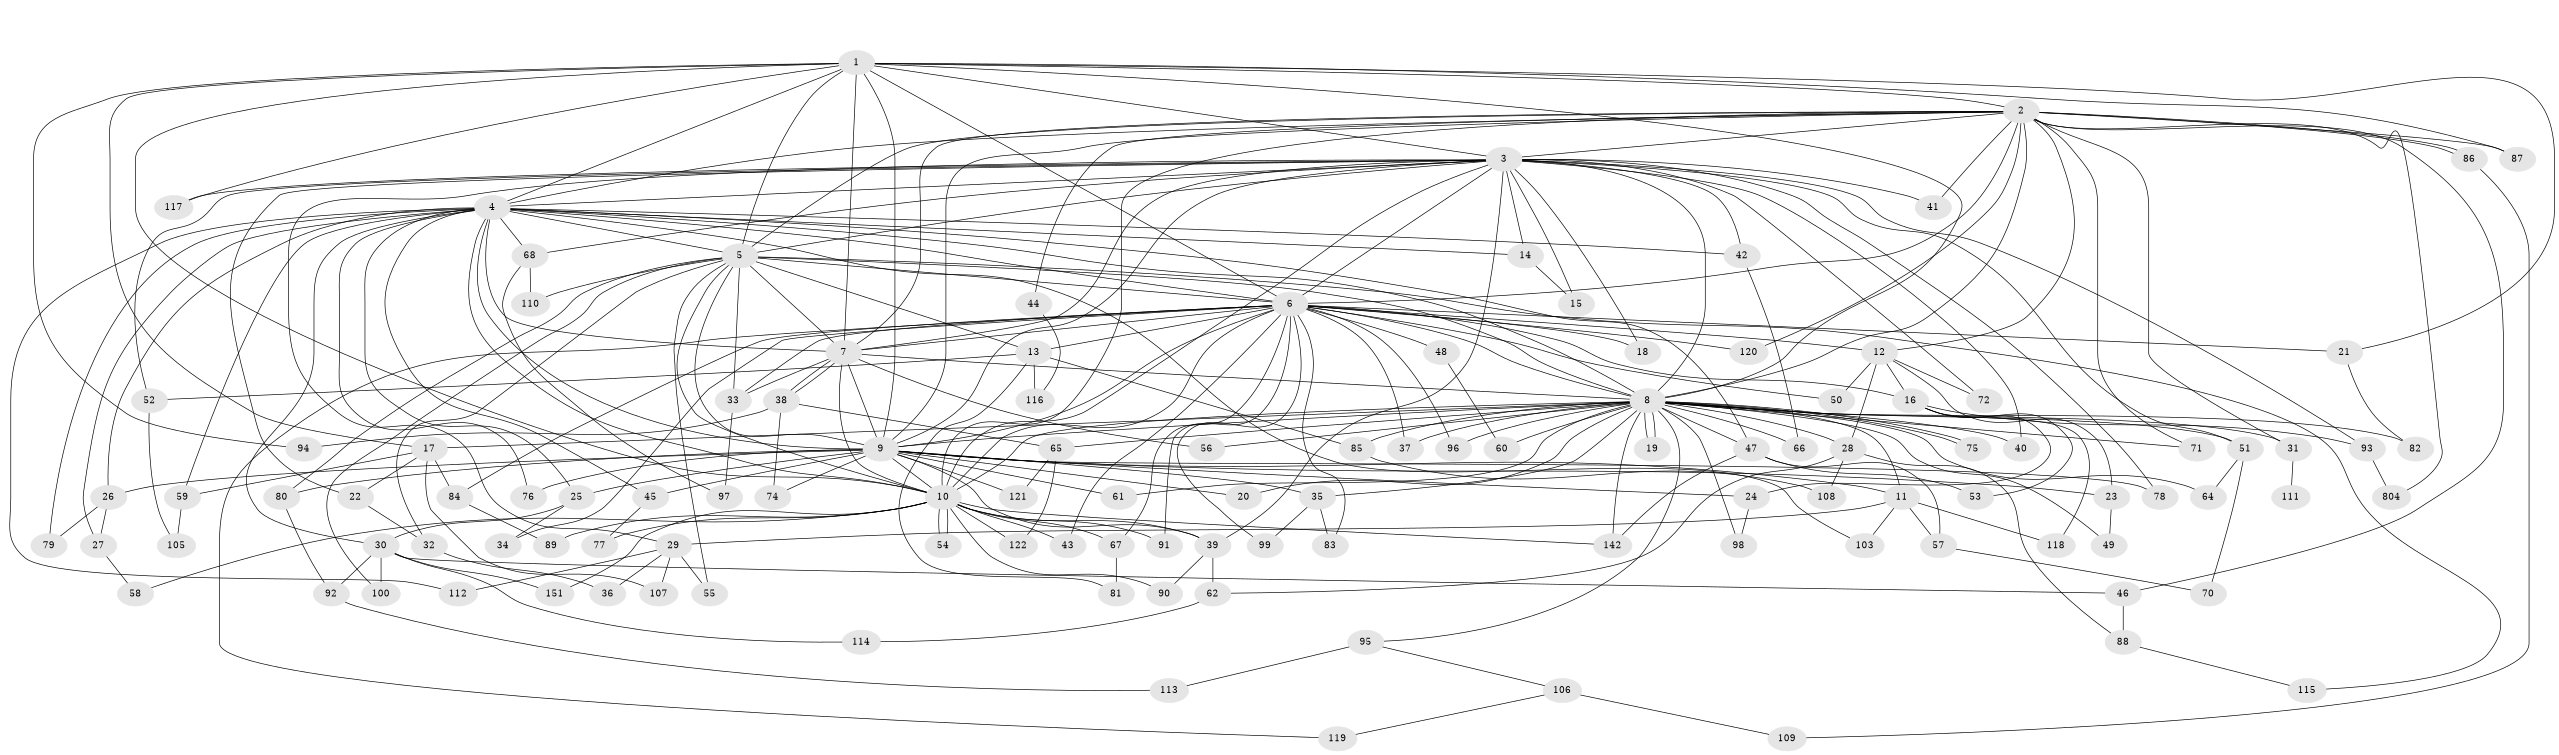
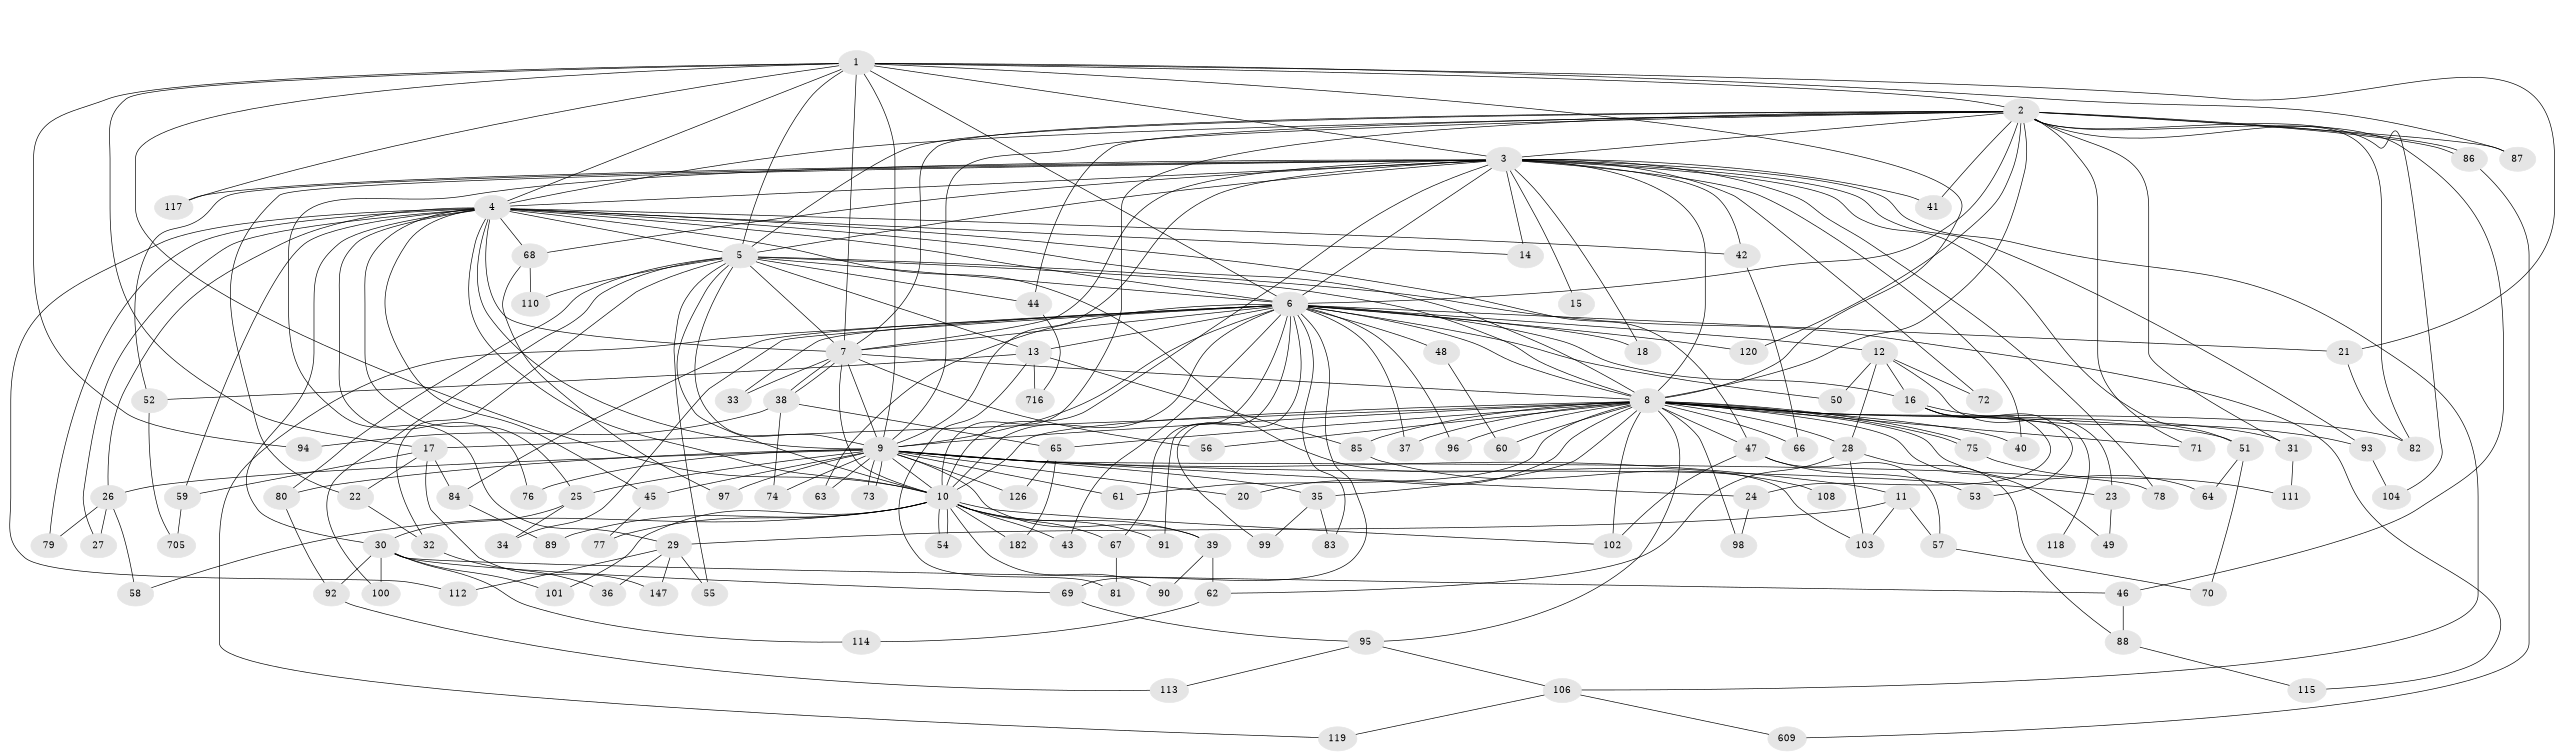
edge "14" -- "15": removed
edge "2" -- "12": now "2" -- "82"
edge "5" -- "33": now "5" -- "44"
node "116": label "116" -> "716"
edge "3" -- "39": now "3" -- "106"
edge "8" -- "11": removed
edge "33" -- "97": now "9" -- "97"
node "19": removed
edge "28" -- "108": now "28" -- "103"
edge "75" -- "111": added
node "63": added
node "73": added
node "121": label "121" -> "126"
node "804": label "804" -> "104"
edge "11" -- "118": removed
node "105": label "105" -> "705"
node "122": label "122" -> "182"
node "142": label "142" -> "102"
edge "27" -- "58": now "26" -- "58"
node "151": label "151" -> "101"
node "107": label "107" -> "147"
node "69": added
node "109": label "109" -> "609"
